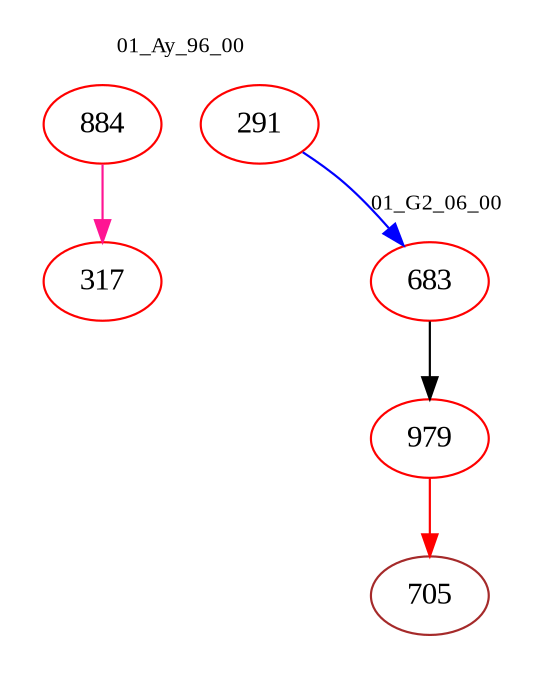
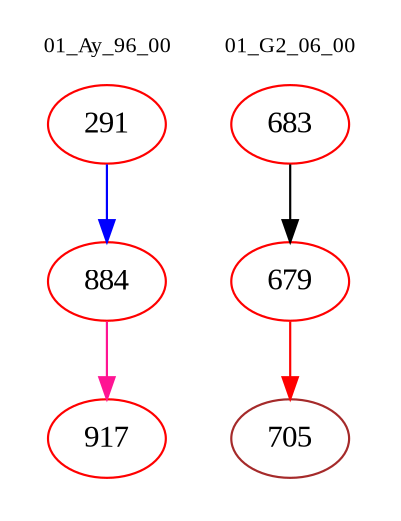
edge "291" -> "683": now "291" -> "884"
node "317": label "317" -> "917"
node "979": label "979" -> "679"
